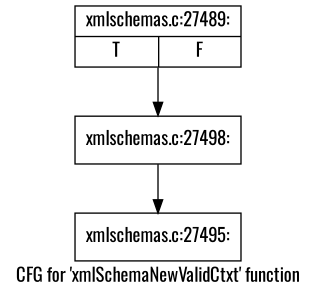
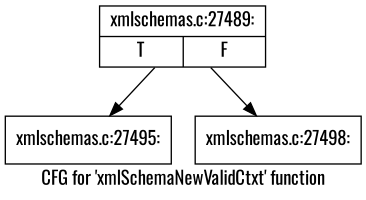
edge "xmlschemas.c:27498:" -> "xmlschemas.c:27495:": now "xmlschemas.c:27489:" -> "xmlschemas.c:27495:"
